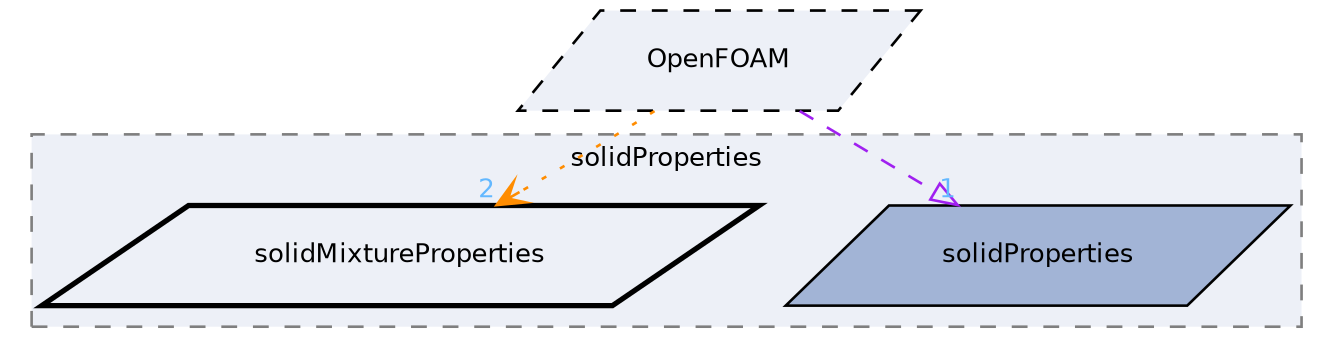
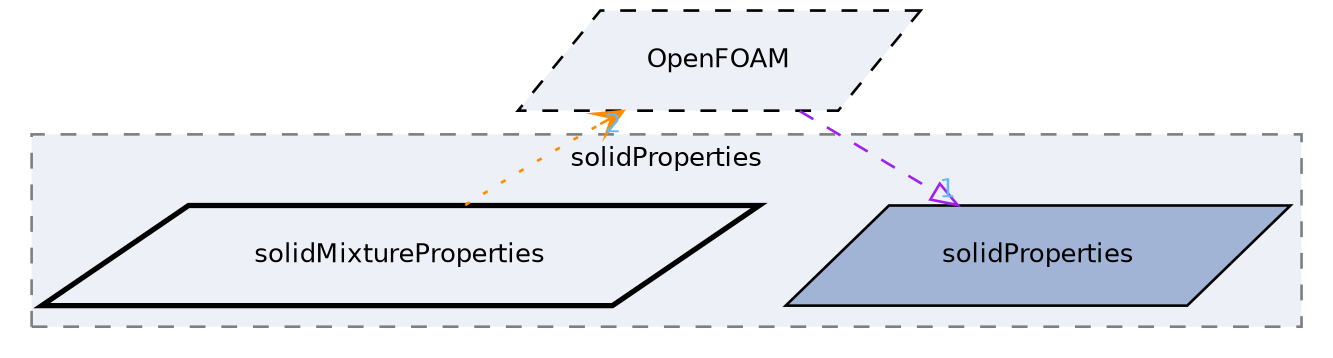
edge "OpenFOAM" -> "solidMixtureProperties": reversed
